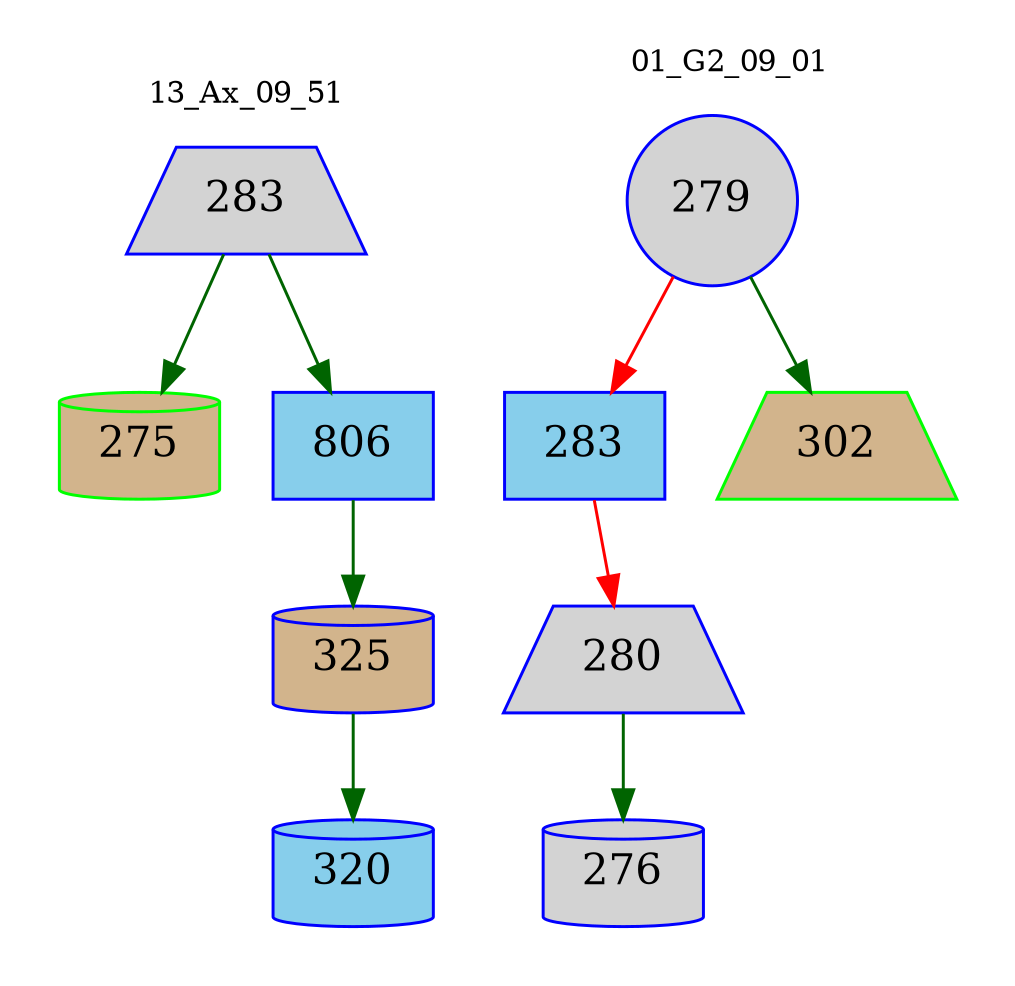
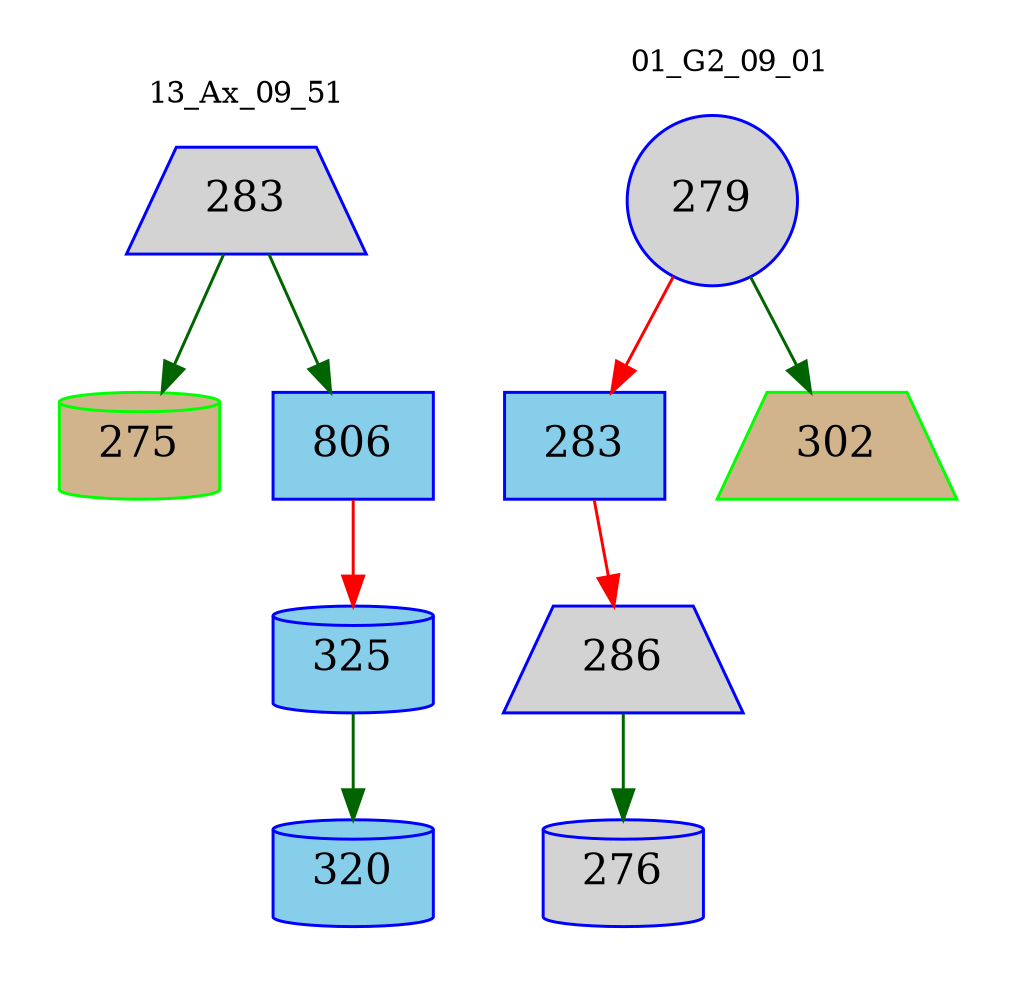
edge "806" -> "325": color darkgreen -> red
node "325": fillcolor tan -> skyblue
node "280": label "280" -> "286"
